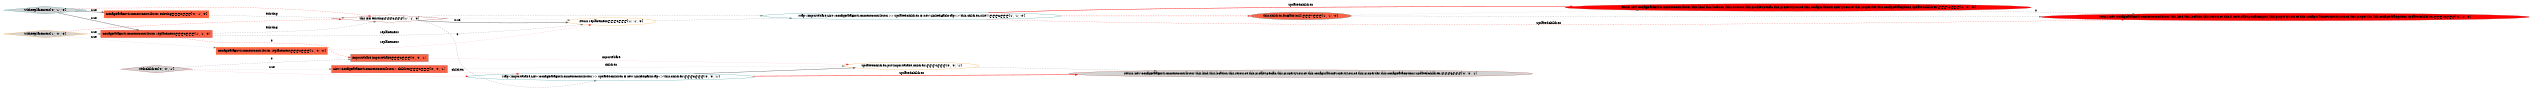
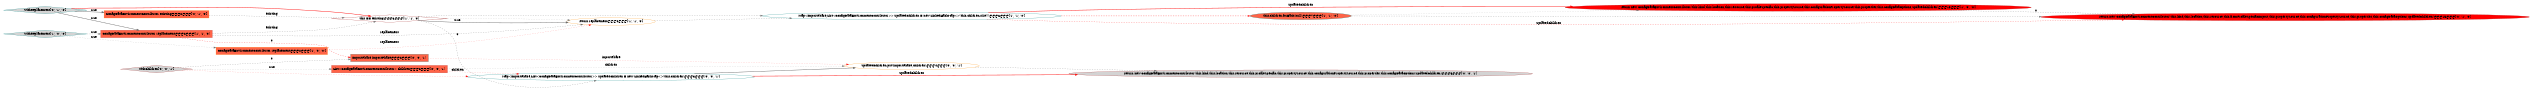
edge "withReplacement['0', '1', '0']" -> "this == existing@@@3@@@['1', '1', '0']": style dashed -> bold
edge "withReplacement['1', '0', '0']" -> "this == existing@@@3@@@['1', '1', '0']": removed
node "withReplacement['1', '0', '0']": color darkorange -> teal
